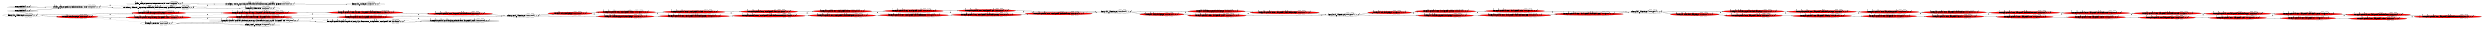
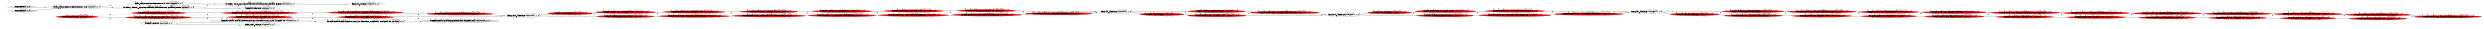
node "BibEntry first = bibEntries.get(0)@@@6@@@['1', '1', '0']": removed
edge "BibEntry second = entries.get(1)@@@6@@@['0', '0', '1']" -> "assertEquals(2,entries.size())@@@7@@@['0', '0', '1']": reversed
